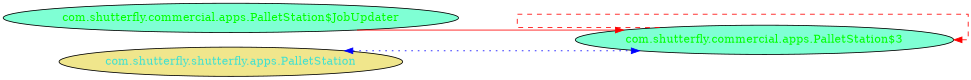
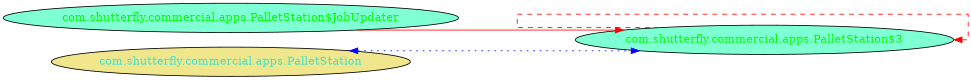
node "com.shutterfly.shutterfly.apps.PalletStation": label "com.shutterfly.shutterfly.apps.PalletStation" -> "com.shutterfly.commercial.apps.PalletStation"
